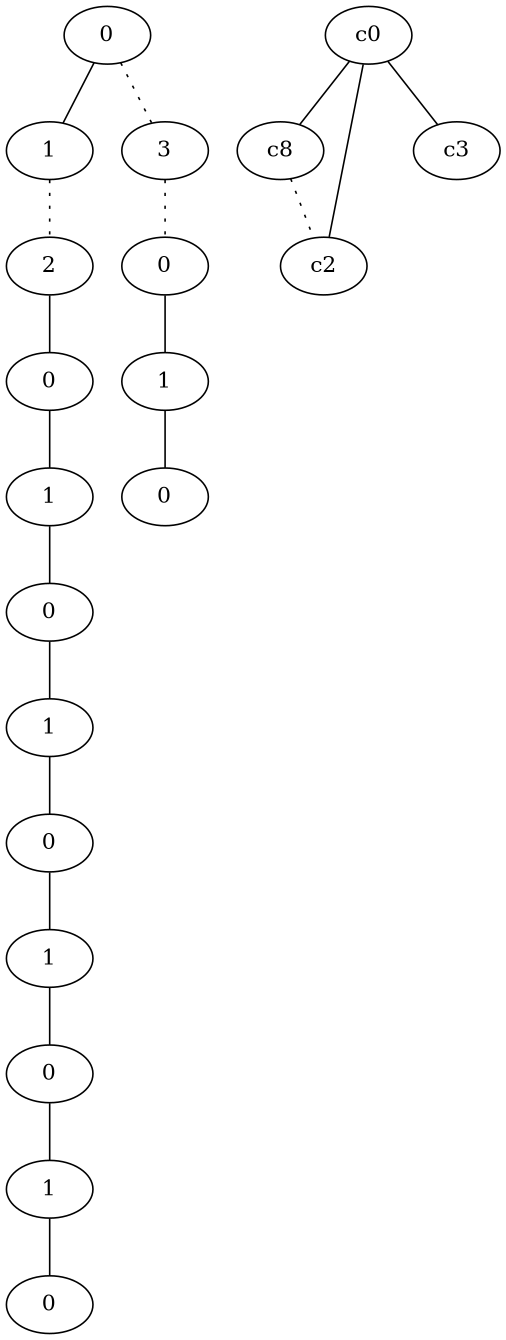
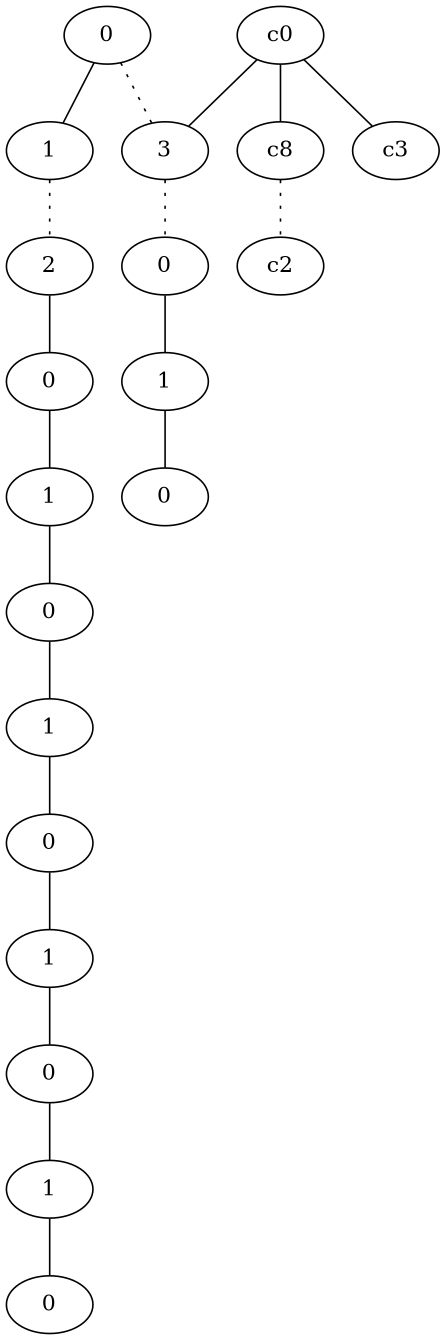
edge "c0" -- "c2": now "c0" -- "3"
